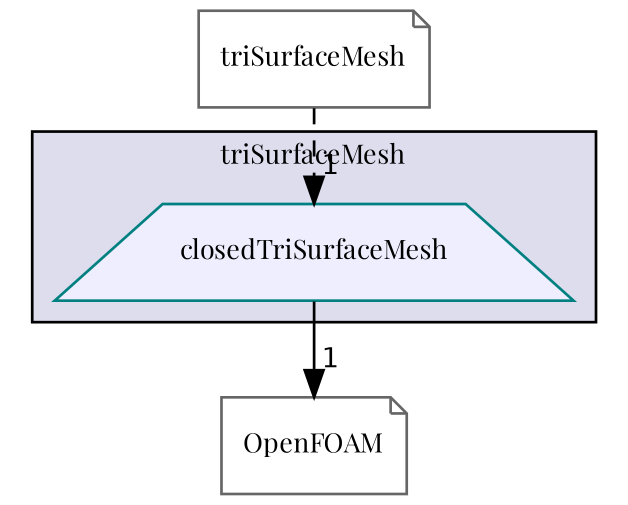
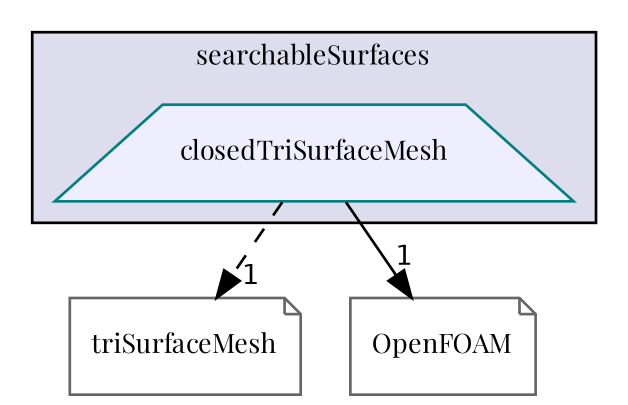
edge "triSurfaceMesh" -> "closedTriSurfaceMesh": reversed
cluster "triSurfaceMesh": label "triSurfaceMesh" -> "searchableSurfaces"
